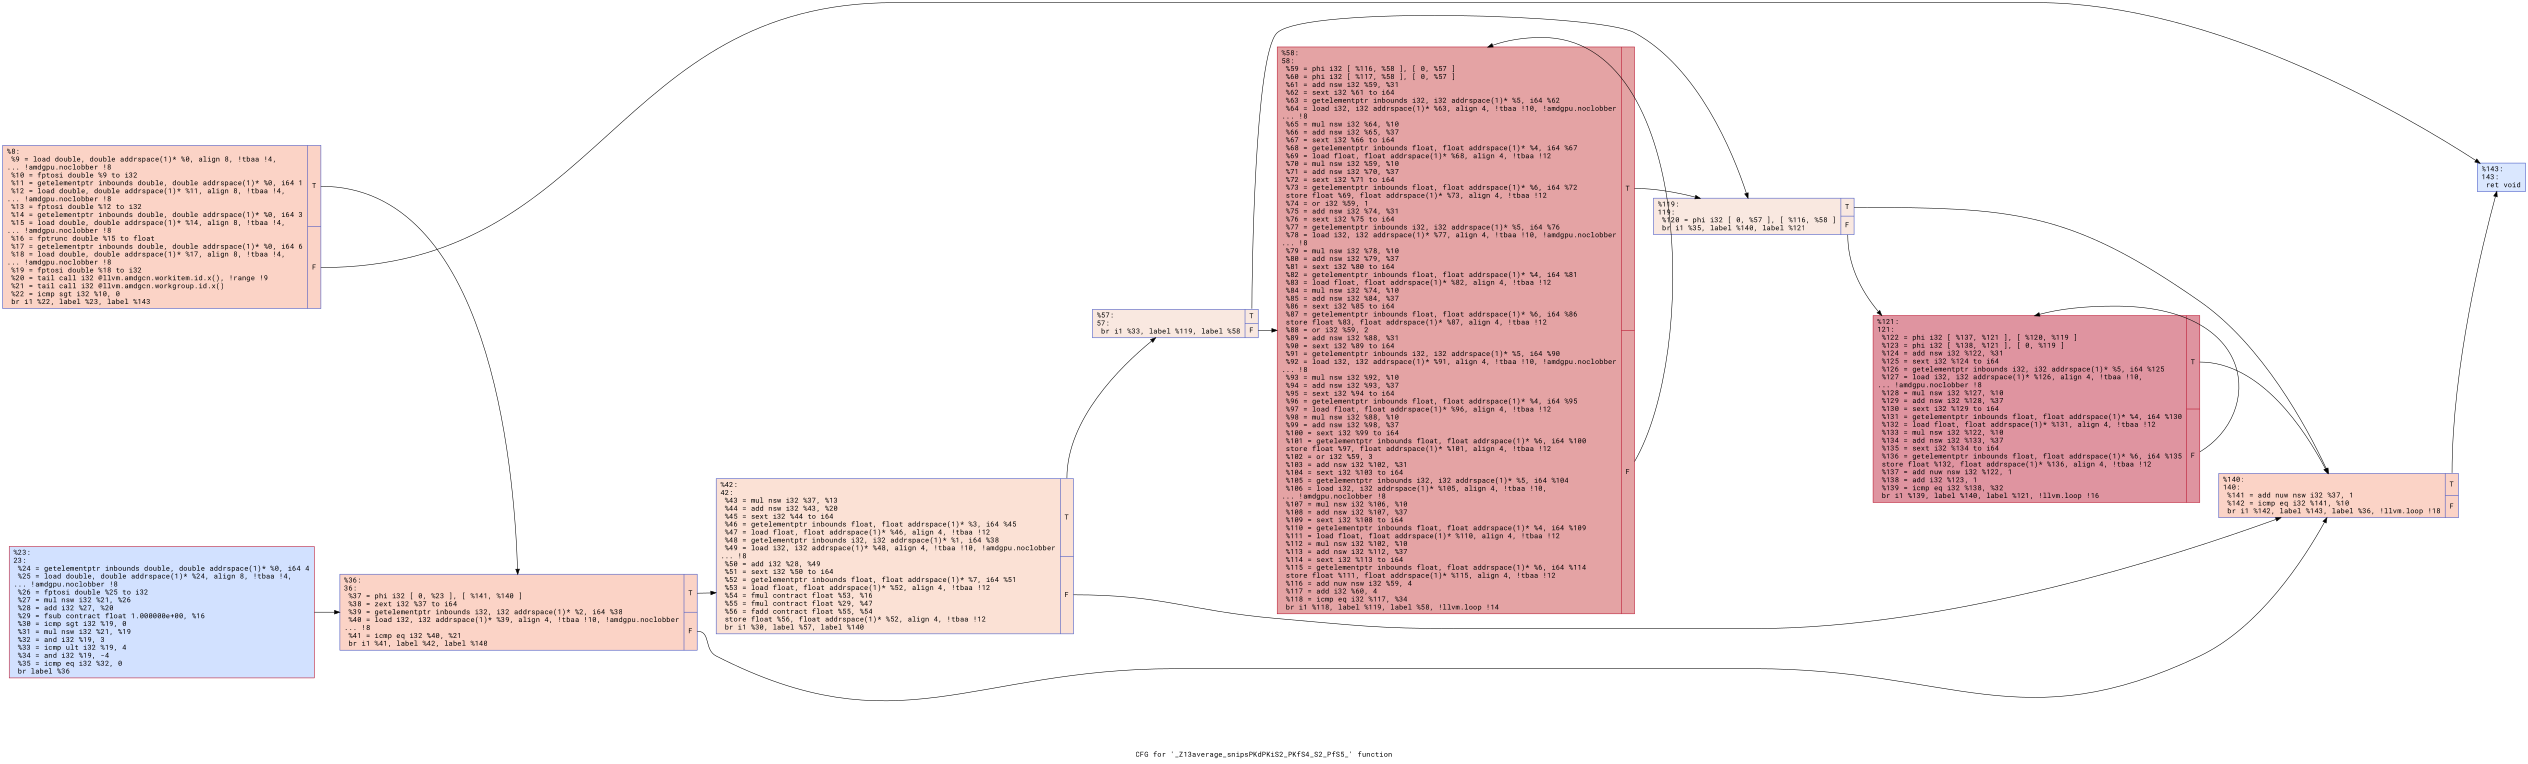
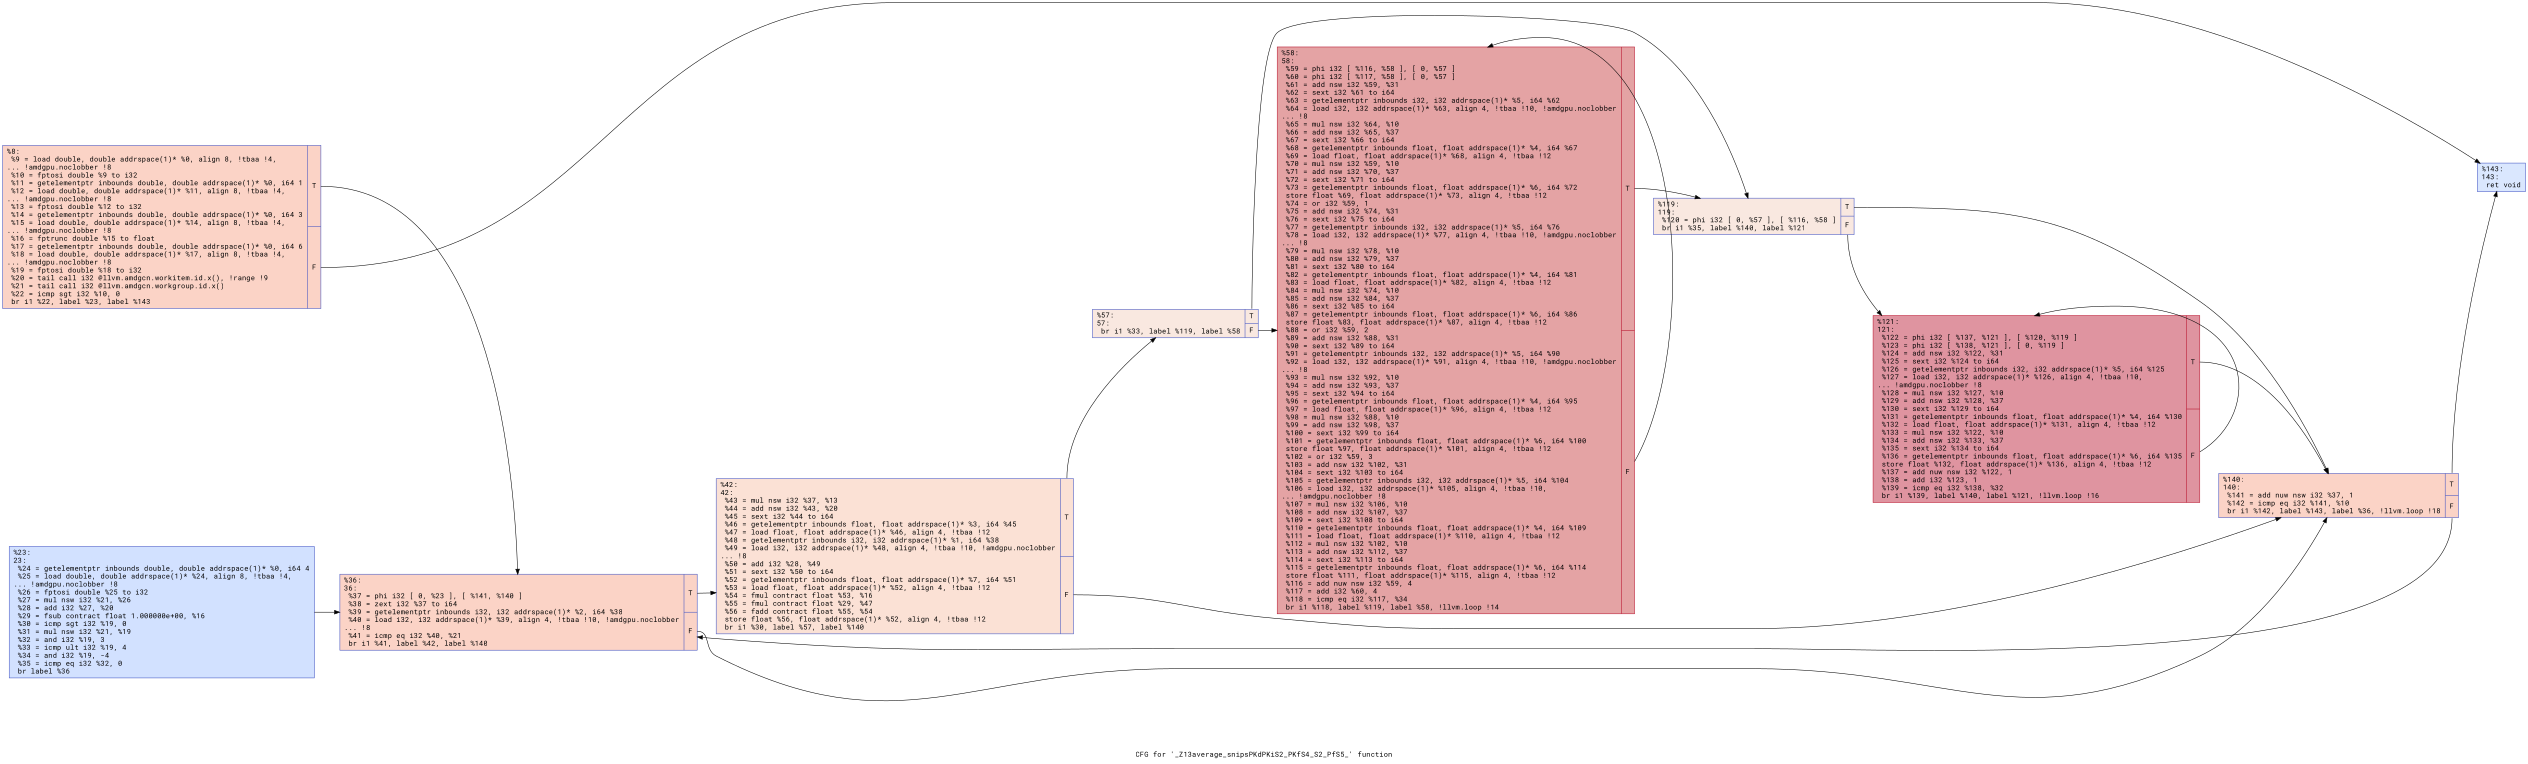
node "%23:": color #b70d28ff -> #3d50c3ff
edge "%140:" -> "%36:": added
